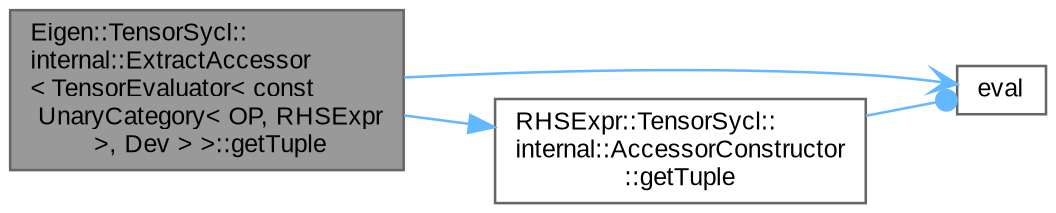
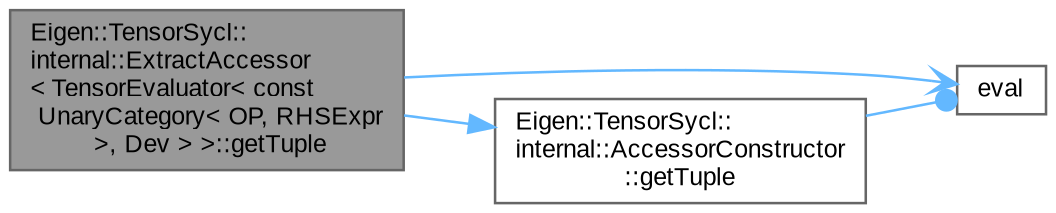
node "RHSExpr::TensorSycl:: internal::AccessorConstructor ::getTuple": label "RHSExpr::TensorSycl:: internal::AccessorConstructor ::getTuple" -> "Eigen::TensorSycl:: internal::AccessorConstructor ::getTuple"
